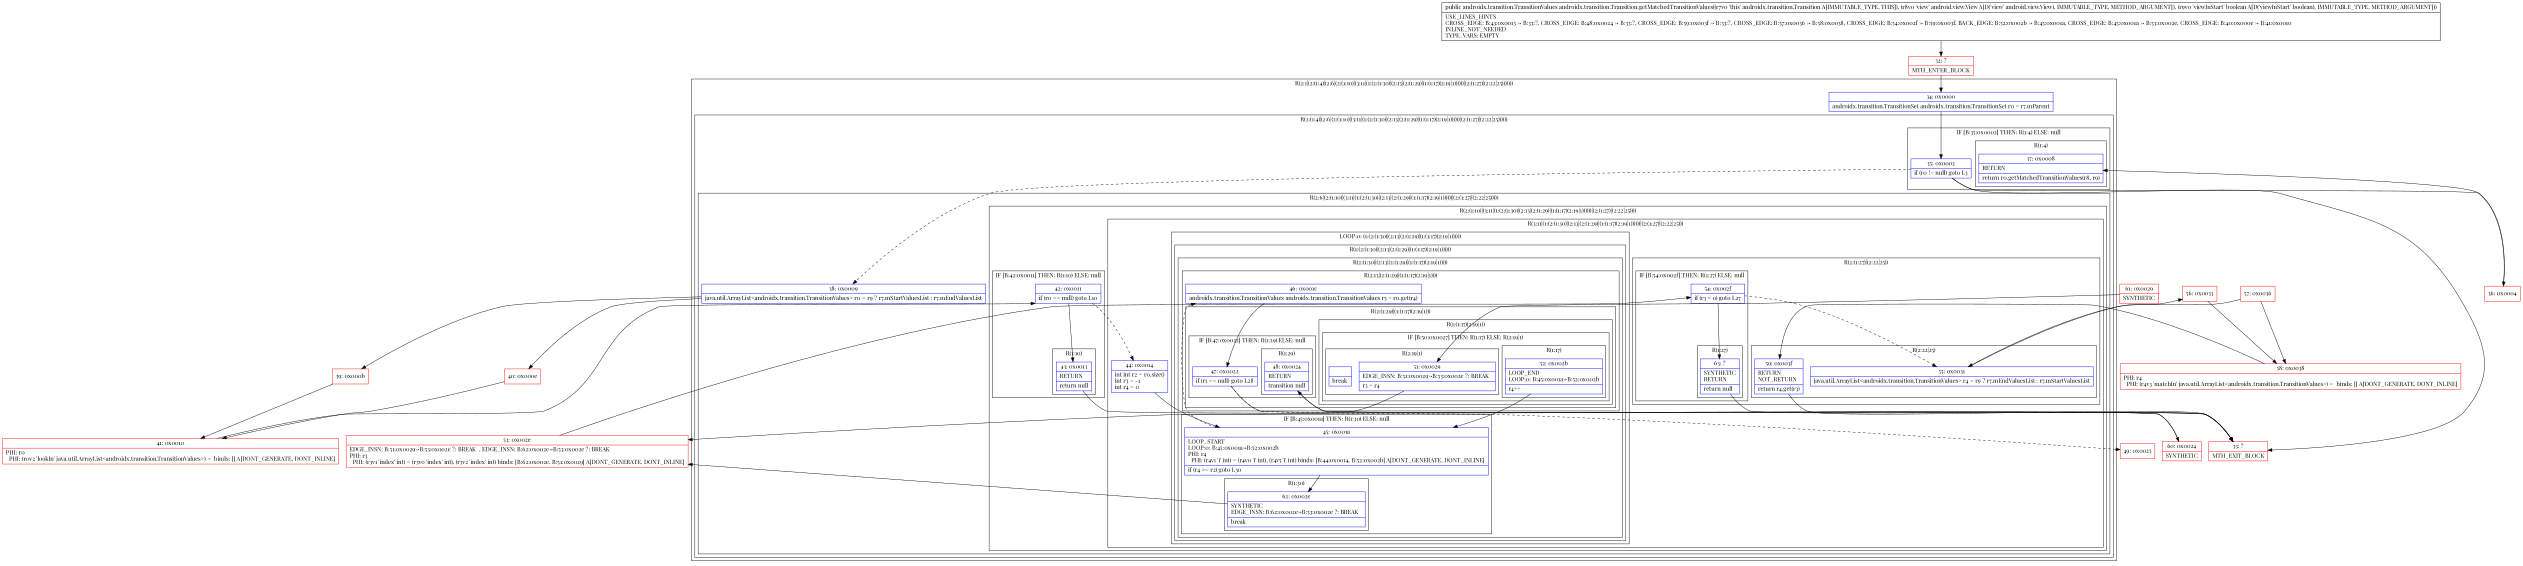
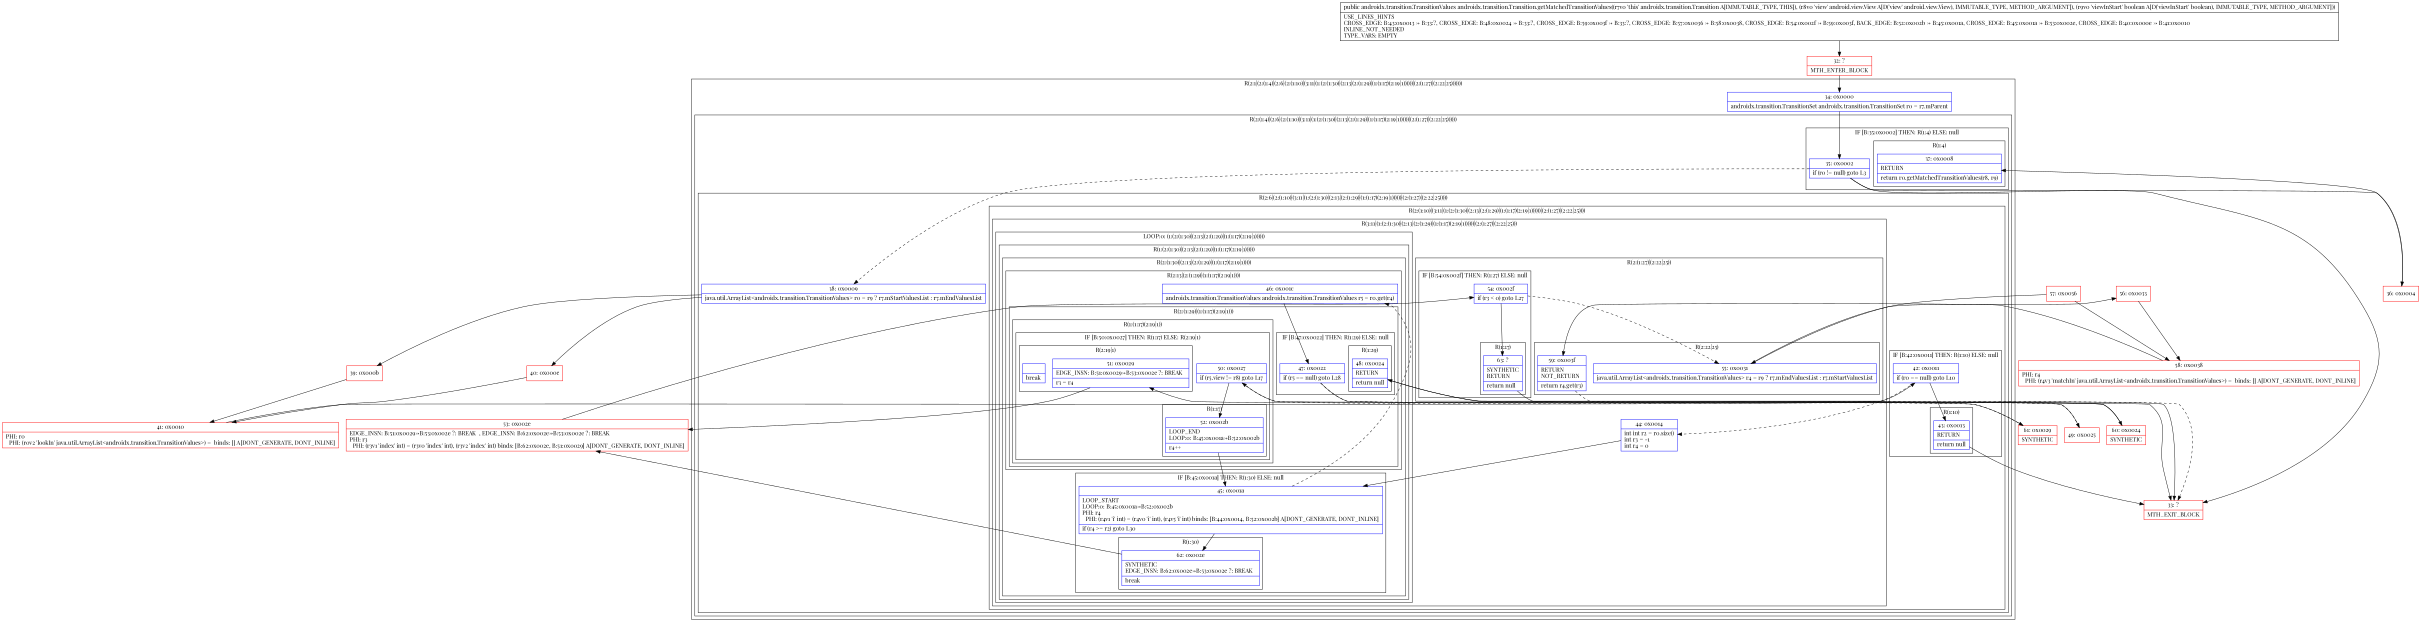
node "50: 0x0027": added
node "48: 0x0024": text "transition null" -> "return null"
edge "59: 0x003f" -> "33: ?": style solid -> dashed
